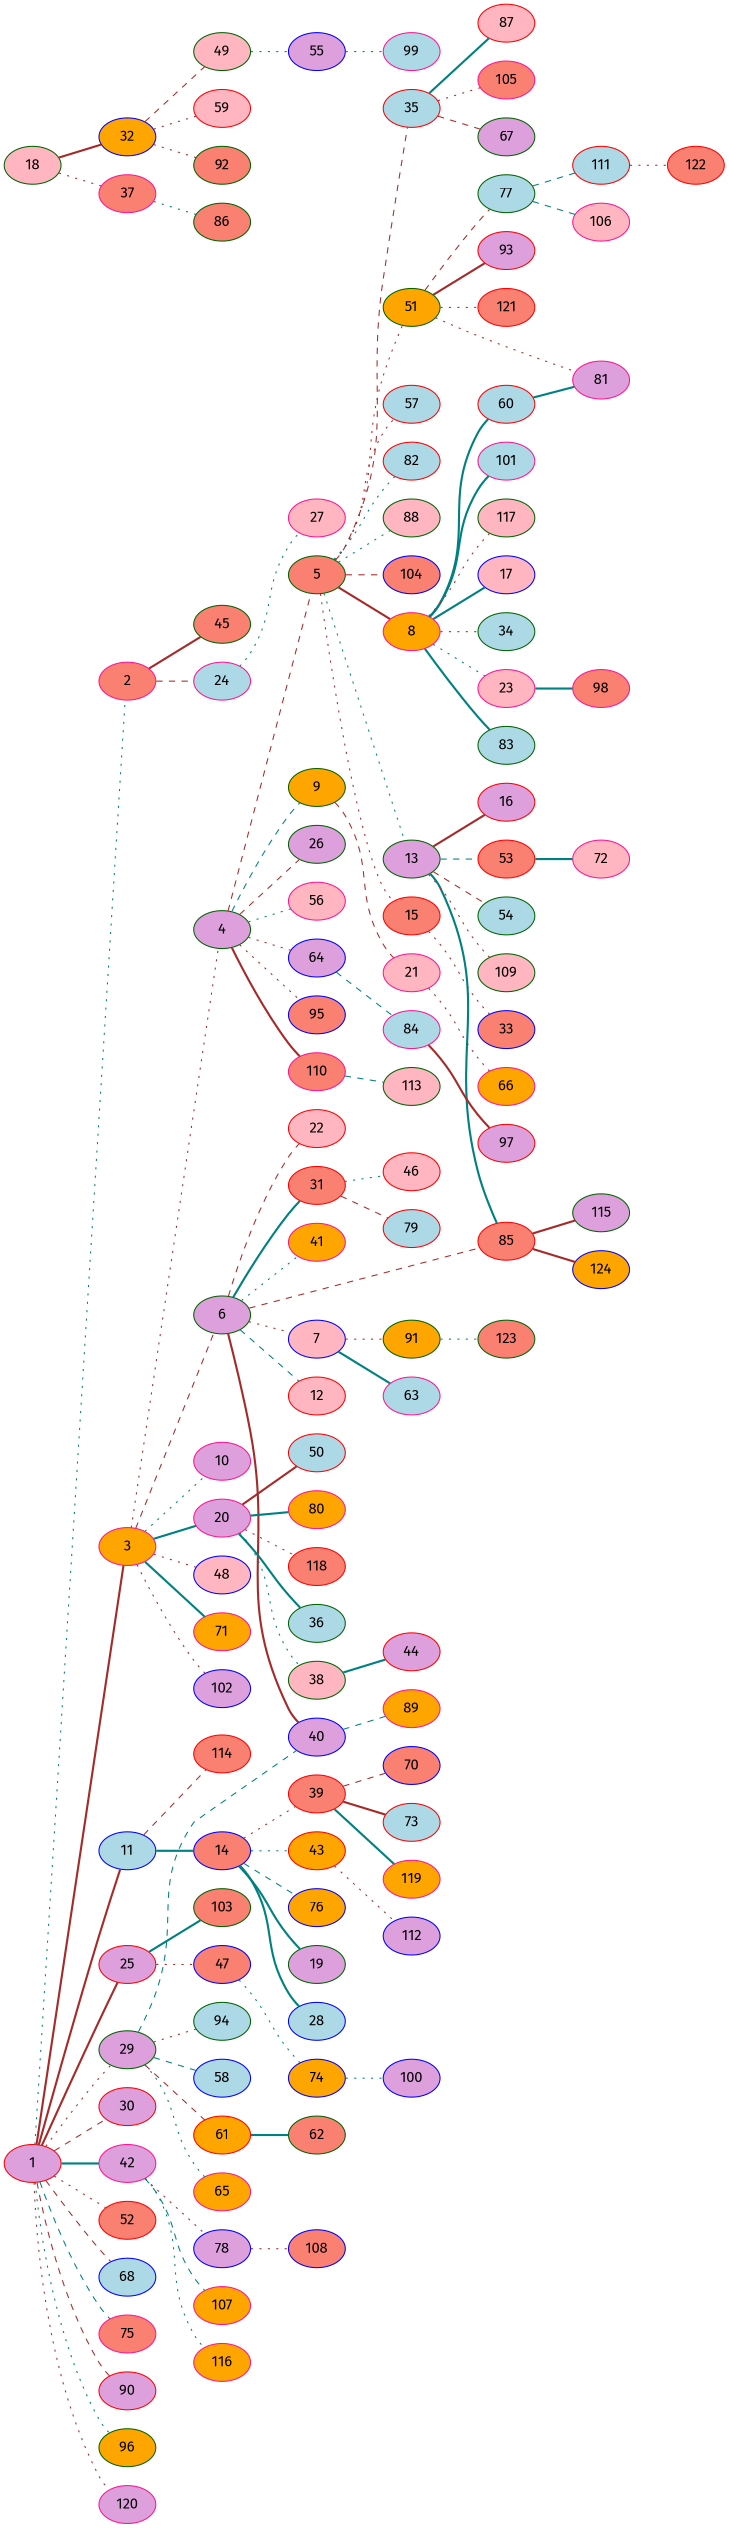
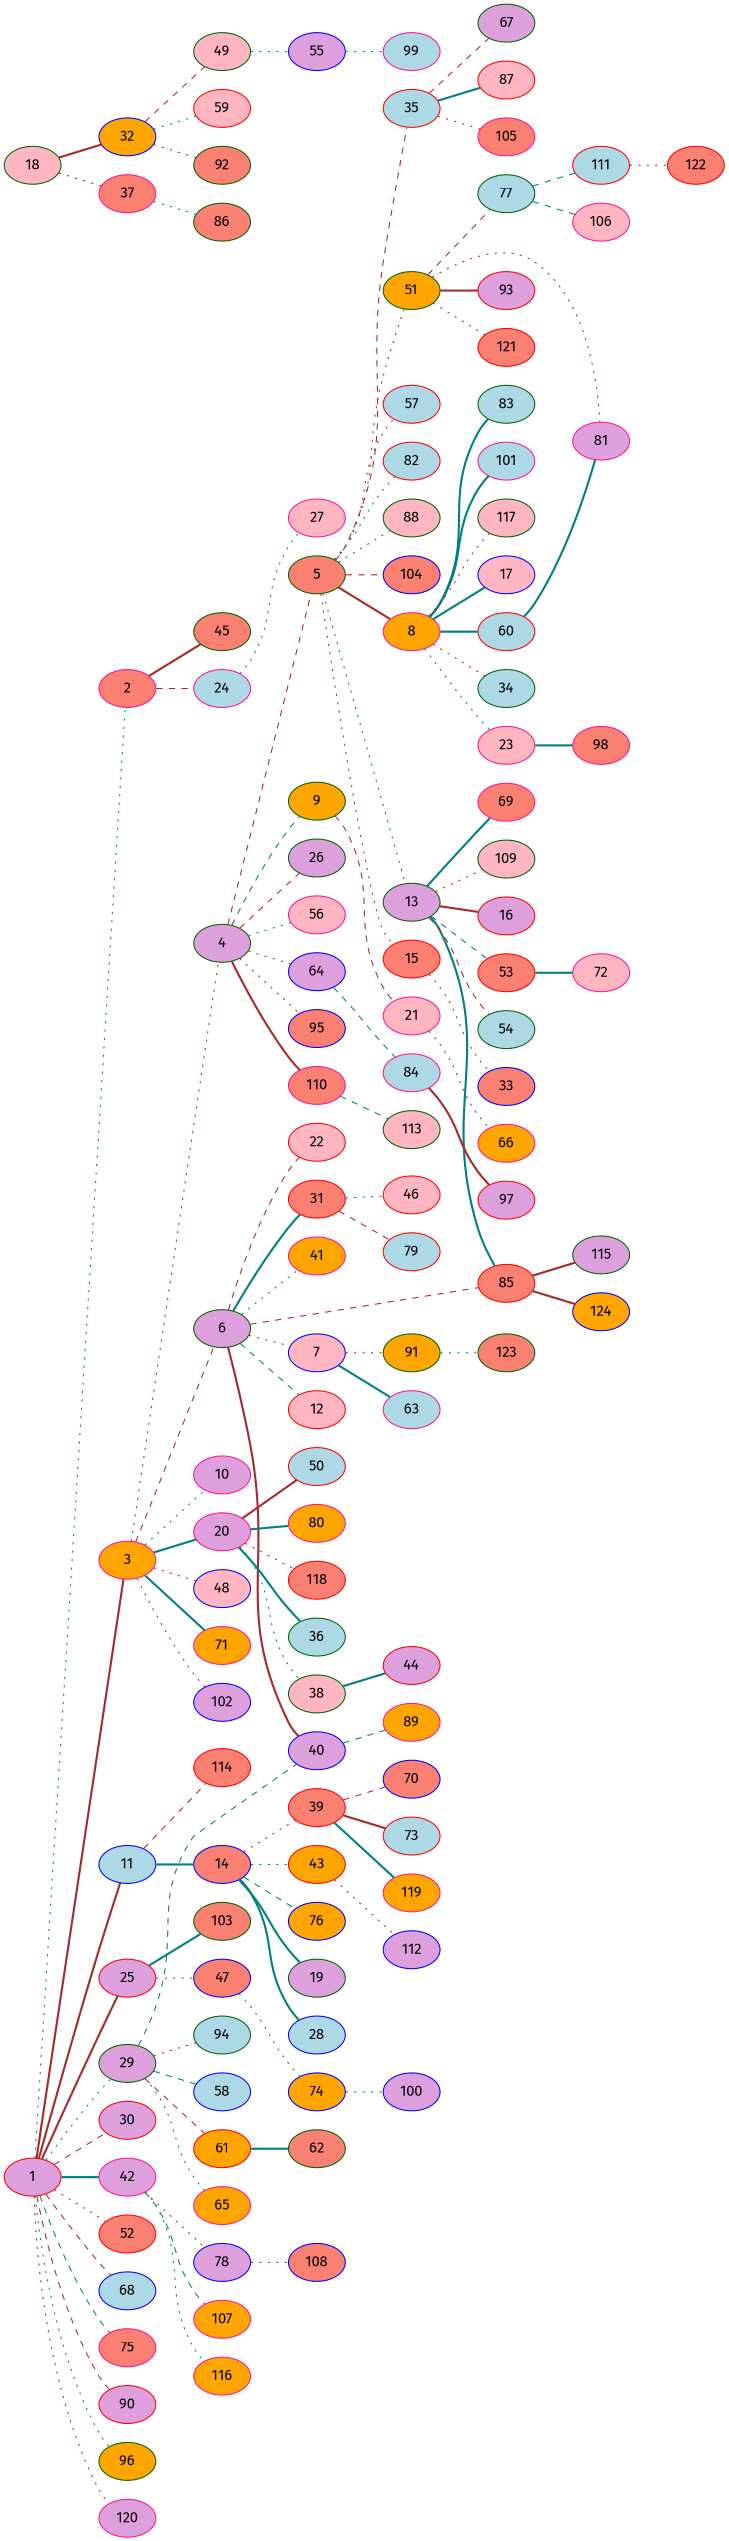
edge "59" -- "32": color brown -> teal
node "69": added
edge "29" -- "1": color brown -> teal
